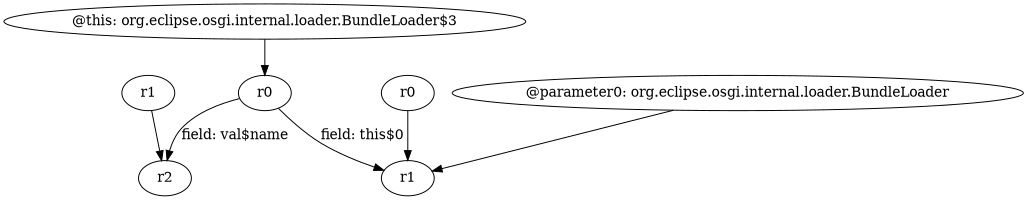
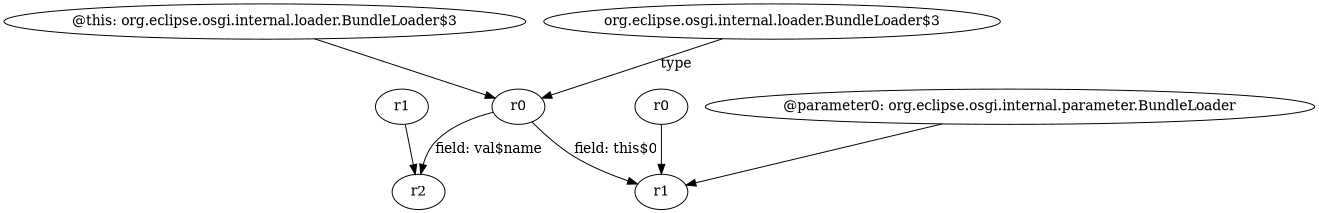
node "org.eclipse.osgi.internal.loader.BundleLoader$3": added
node "@parameter0: org.eclipse.osgi.internal.loader.BundleLoader": label "@parameter0: org.eclipse.osgi.internal.loader.BundleLoader" -> "@parameter0: org.eclipse.osgi.internal.parameter.BundleLoader"
